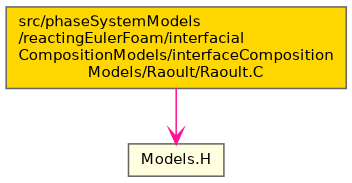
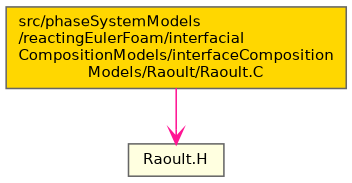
node "Models.H": label "Models.H" -> "Raoult.H"
